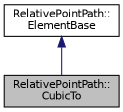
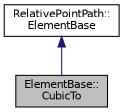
node "RelativePointPath:: CubicTo": label "RelativePointPath:: CubicTo" -> "ElementBase:: CubicTo"
